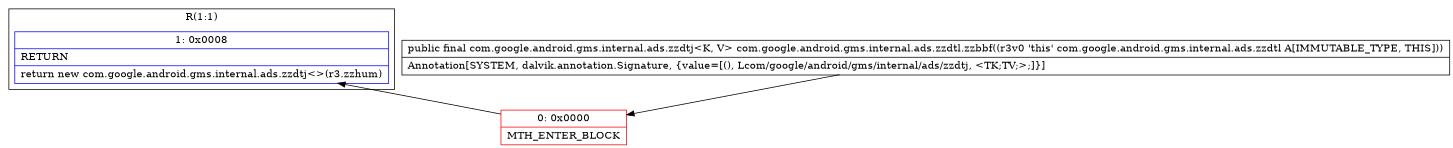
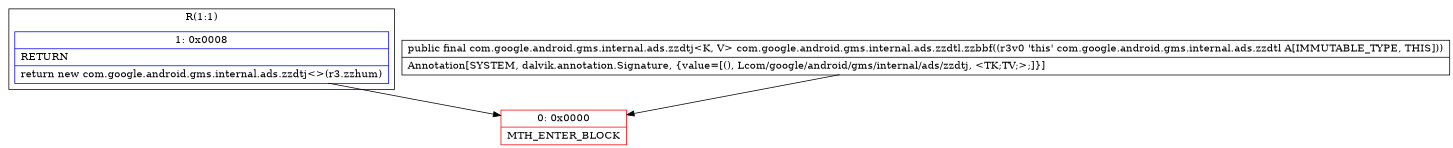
edge "0: 0x0000" -> "1: 0x0008": reversed
